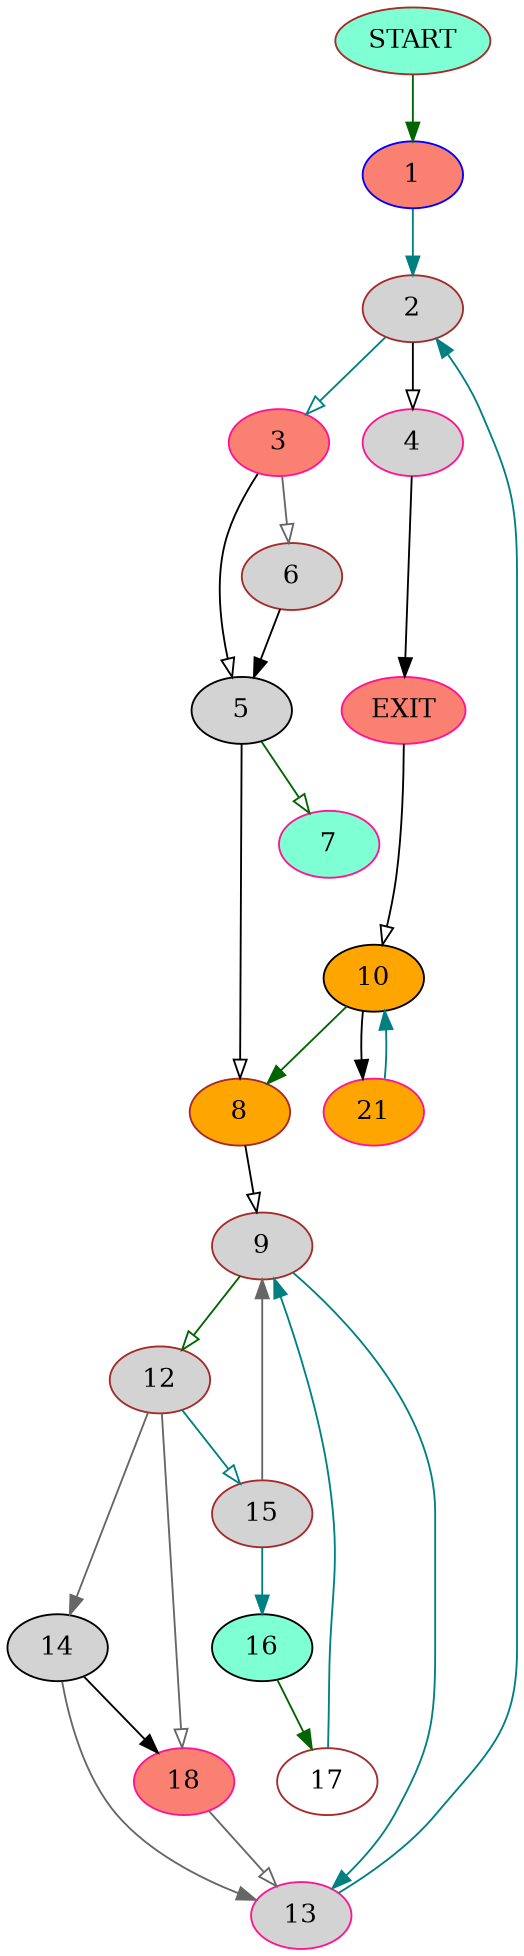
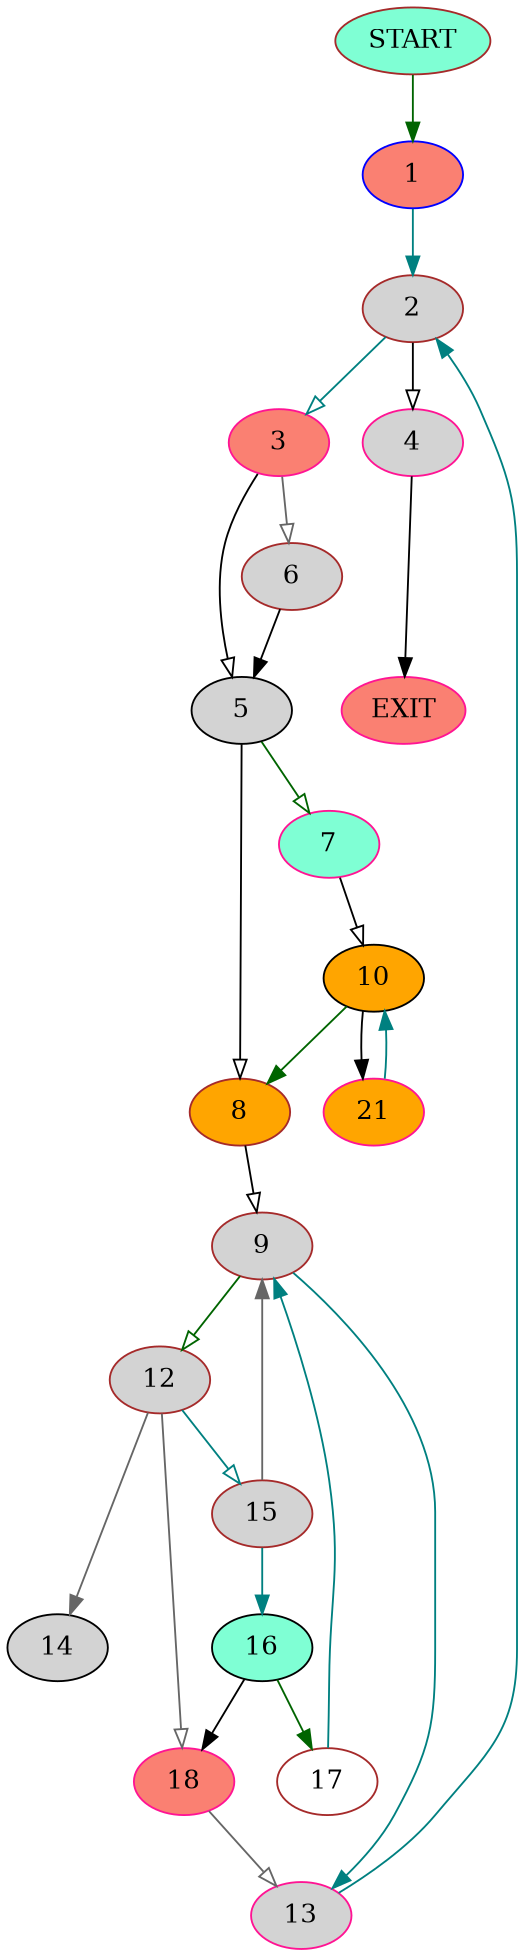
edge "EXIT" -> "10": now "7" -> "10"
edge "14" -> "18": now "16" -> "18"
edge "14" -> "13": removed
